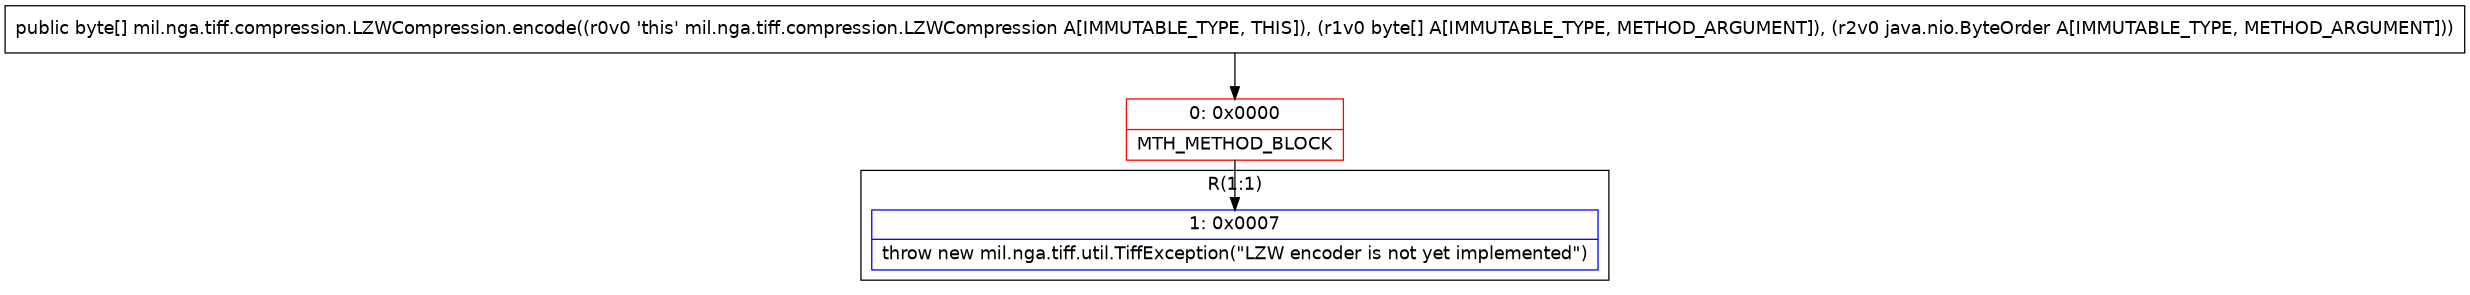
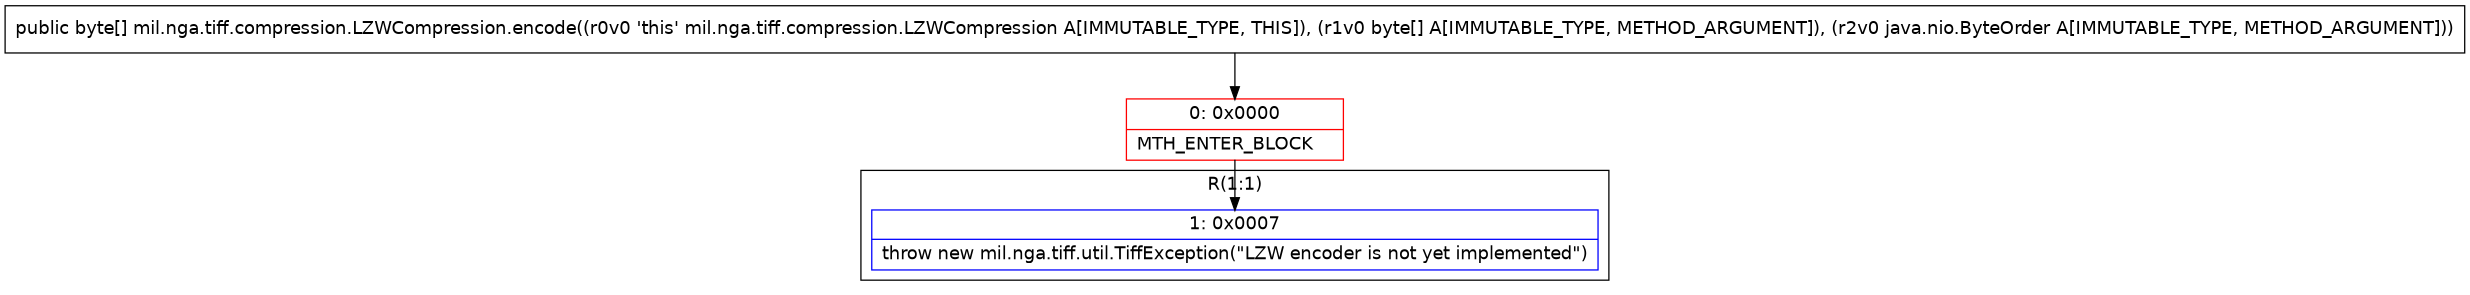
node "0: 0x0000": text "MTH_METHOD_BLOCK" -> "MTH_ENTER_BLOCK"
